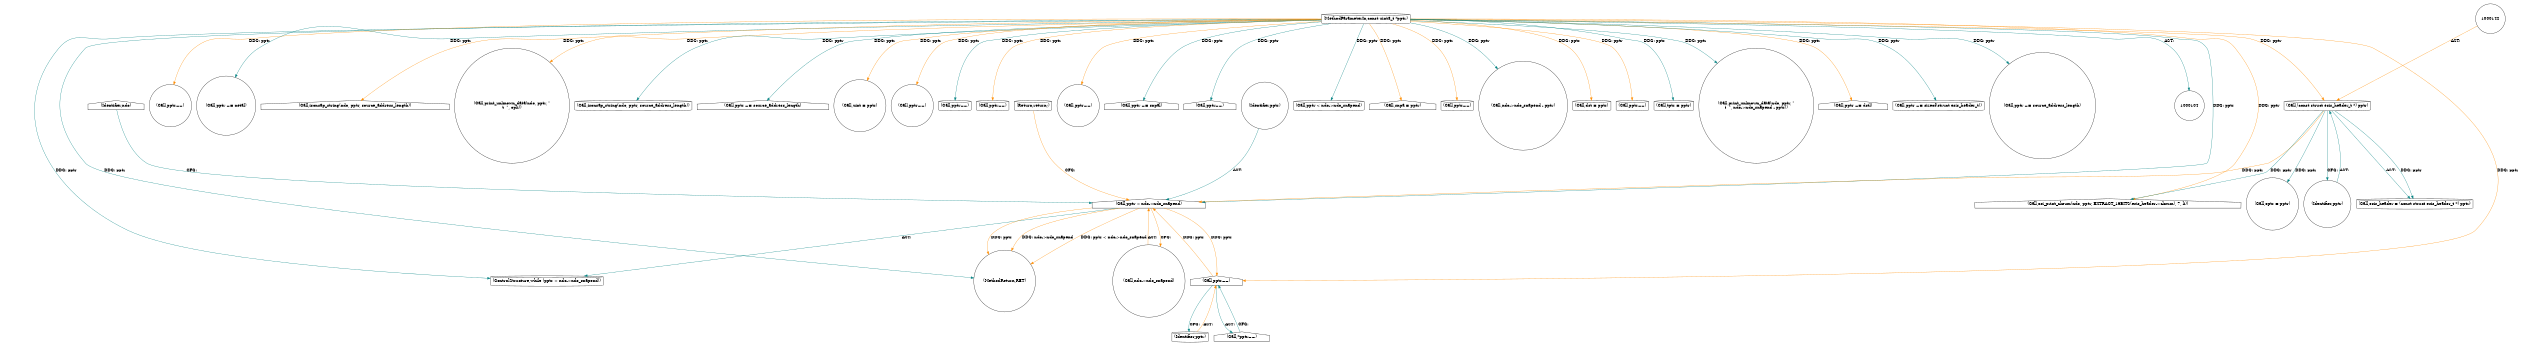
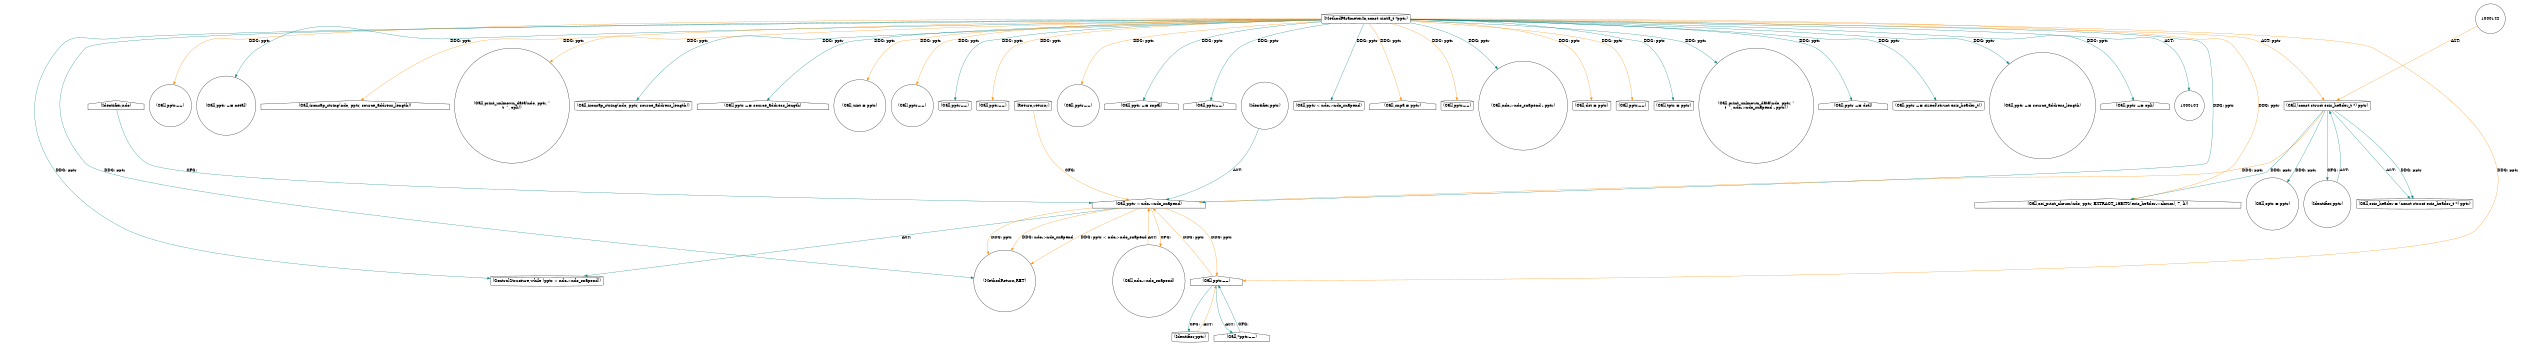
edge "(MethodParameterIn,const uint8_t *pptr)" -> "(Call,pptr += dstl)": color darkorange -> teal
edge "(MethodParameterIn,const uint8_t *pptr)" -> "(Call,(const struct esis_header_t *) pptr)": label "DDG: pptr" -> "AST: pptr"
node "(Call,pptr += opli)": added
